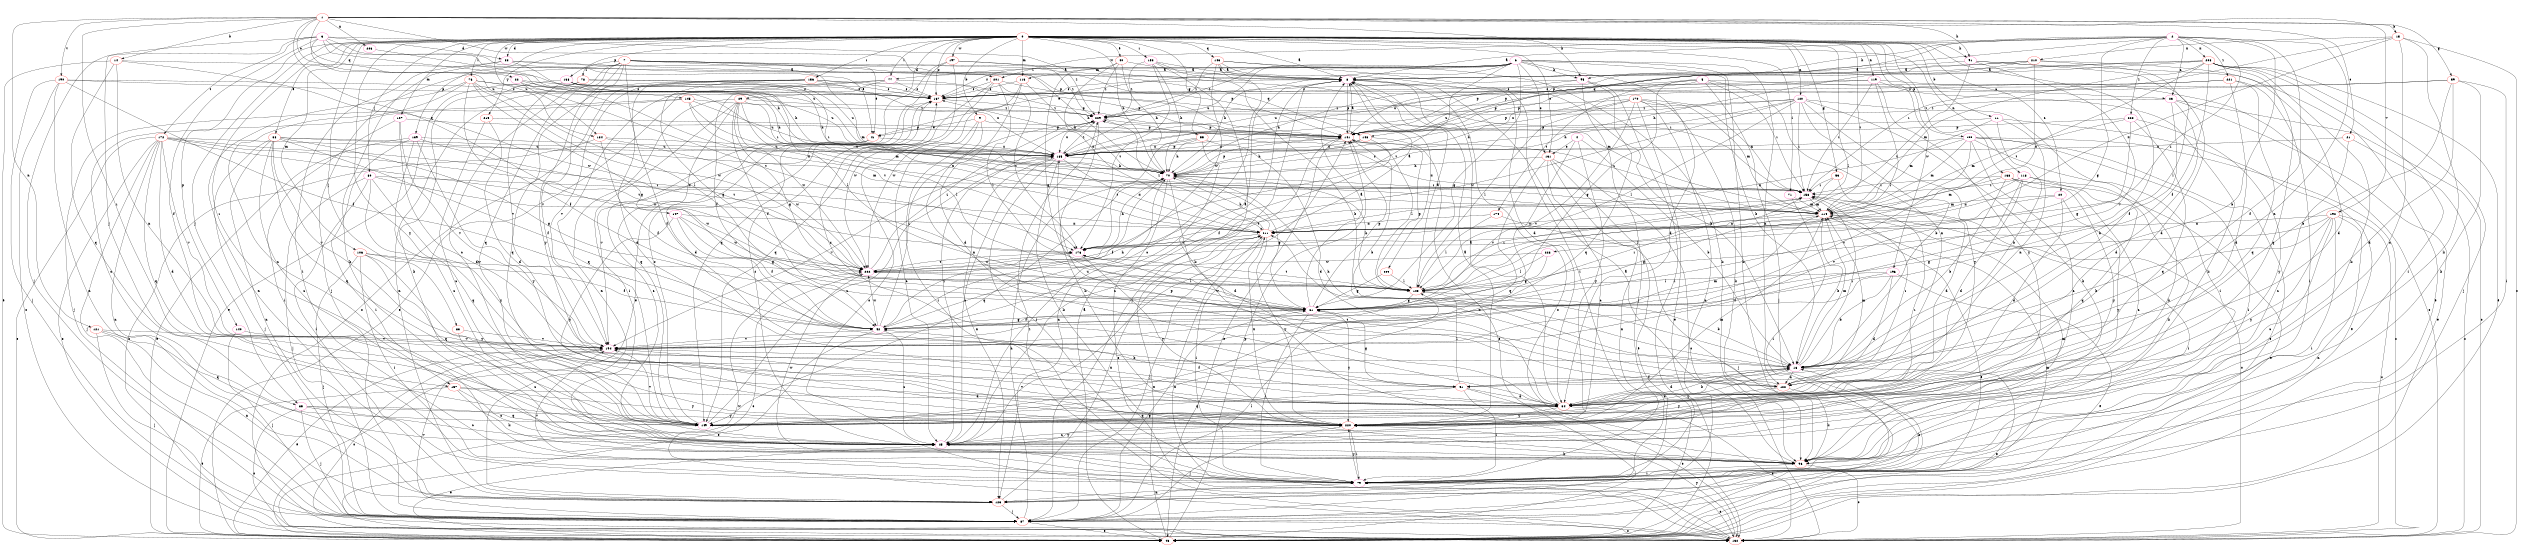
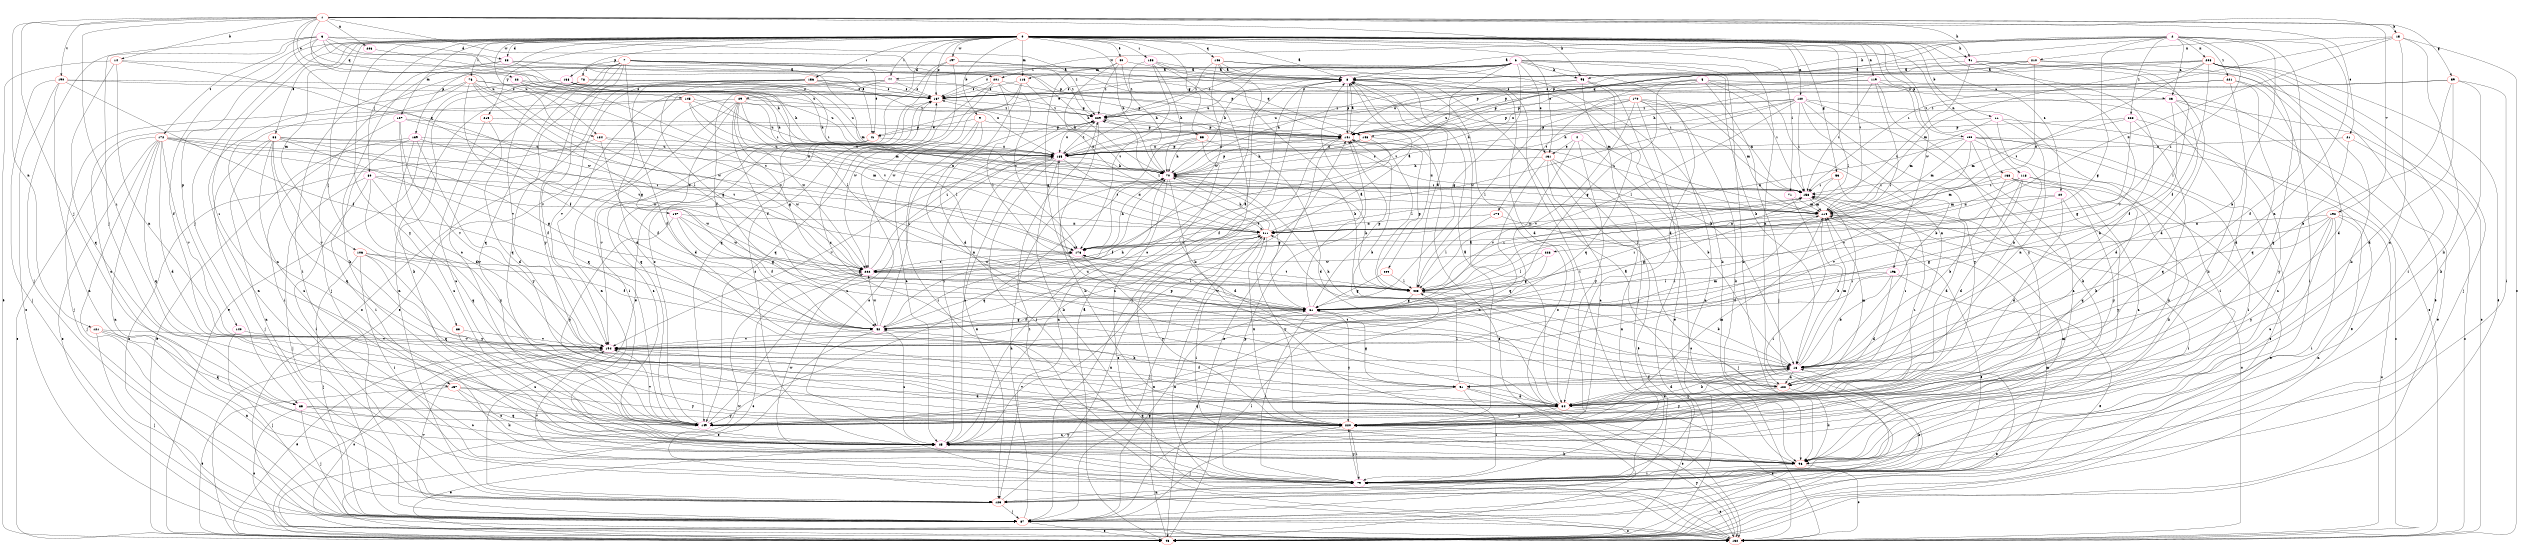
edge "1" -> "85": added, label "j"
edge "107" -> "176": added, label "t"
node "105": label "105" -> "405"
